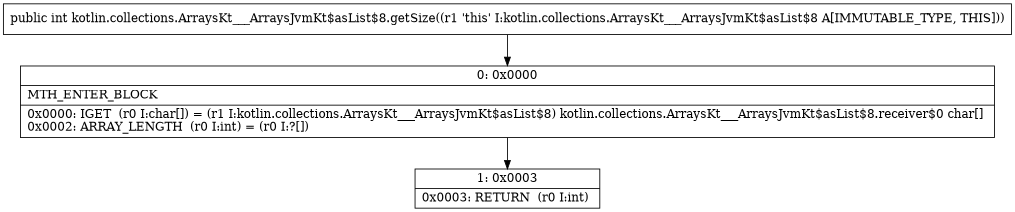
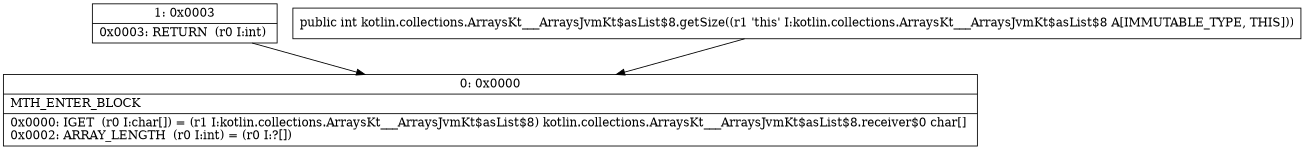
edge "0: 0x0000" -> "1: 0x0003": reversed
